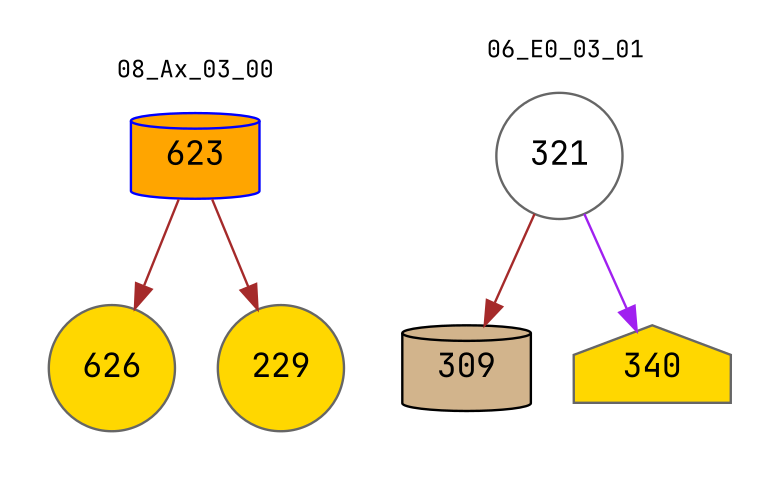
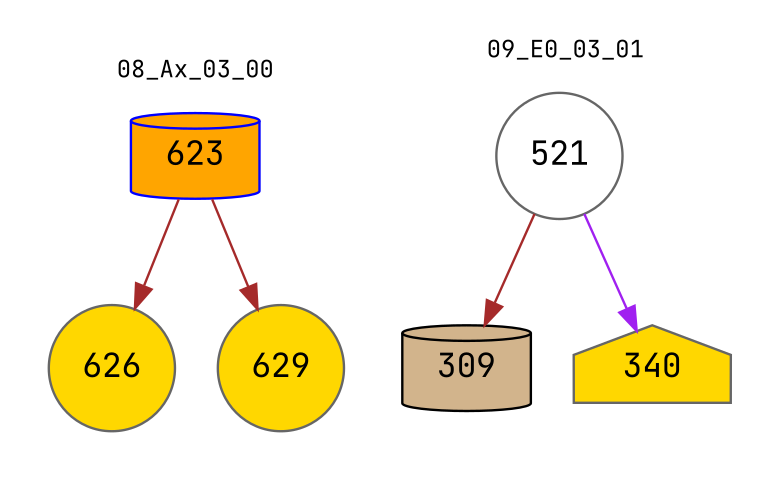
cluster "06_E0_03_01": label "06_E0_03_01" -> "09_E0_03_01"
node "321": label "321" -> "521"
node "229": label "229" -> "629"
